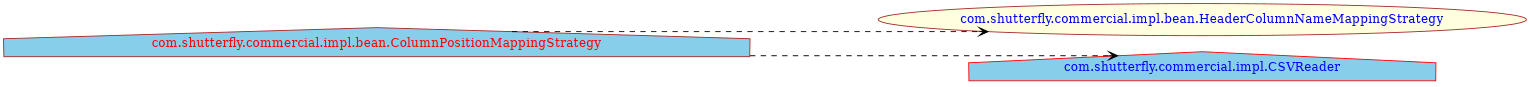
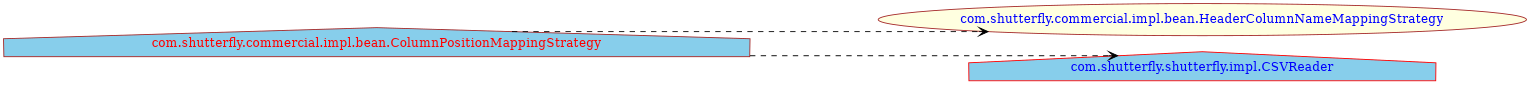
node "com.shutterfly.commercial.impl.CSVReader": label "com.shutterfly.commercial.impl.CSVReader" -> "com.shutterfly.shutterfly.impl.CSVReader"
